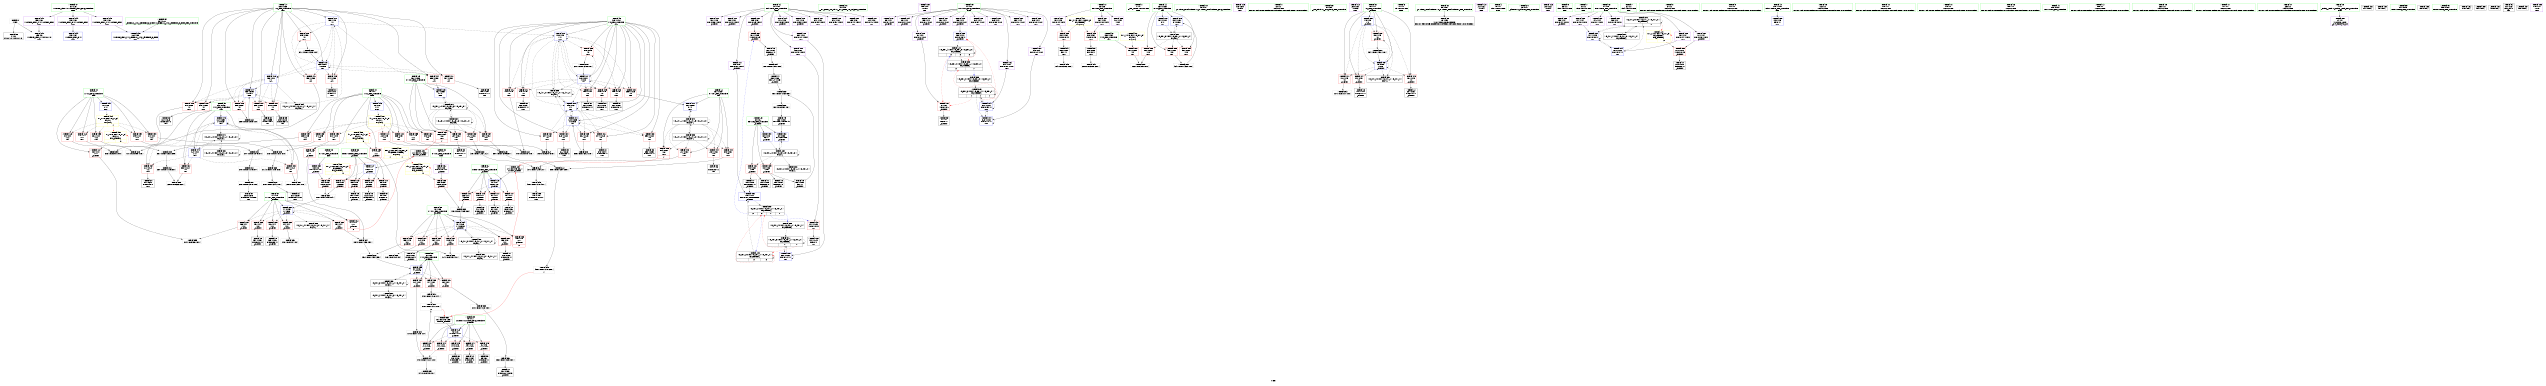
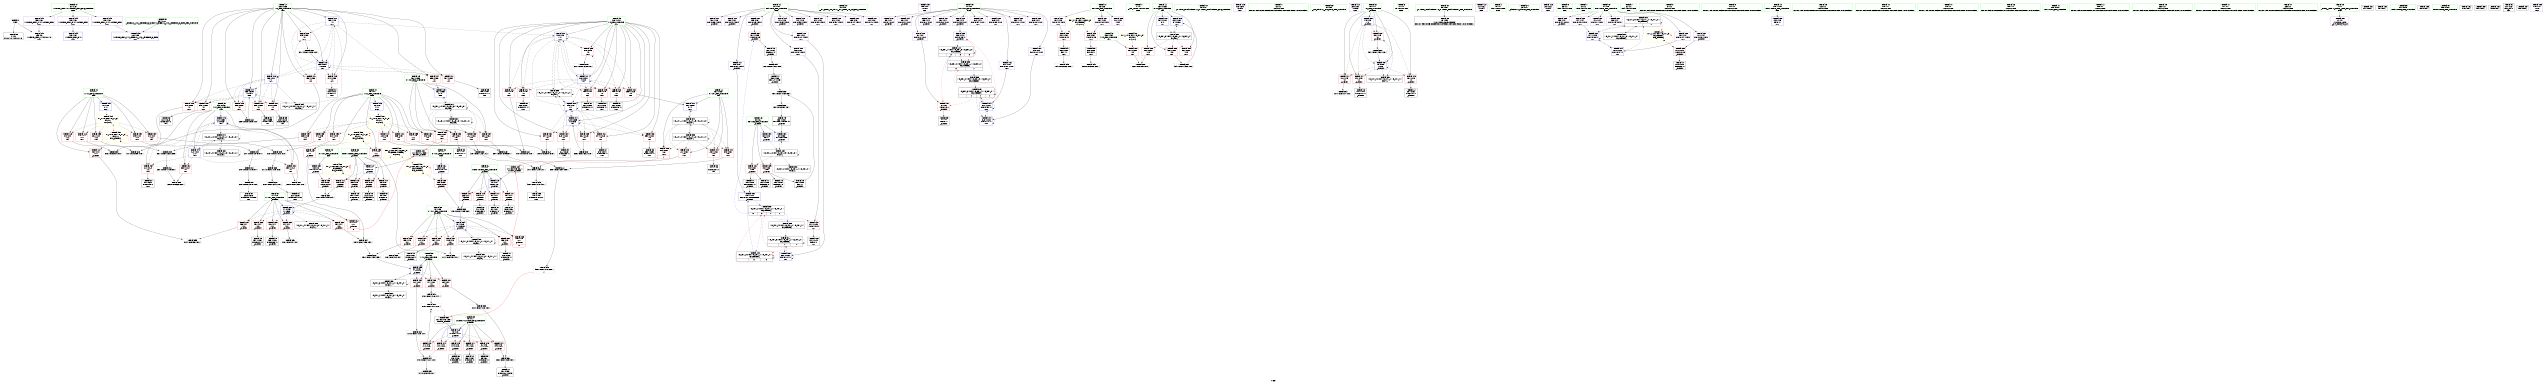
node "NodeID: 174": added
